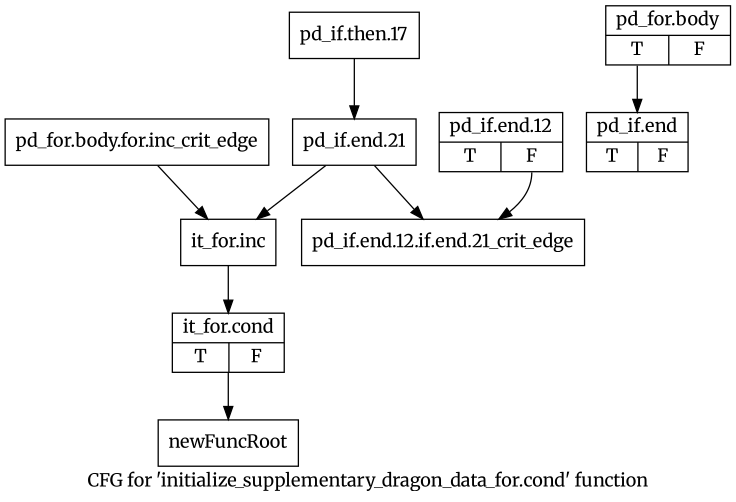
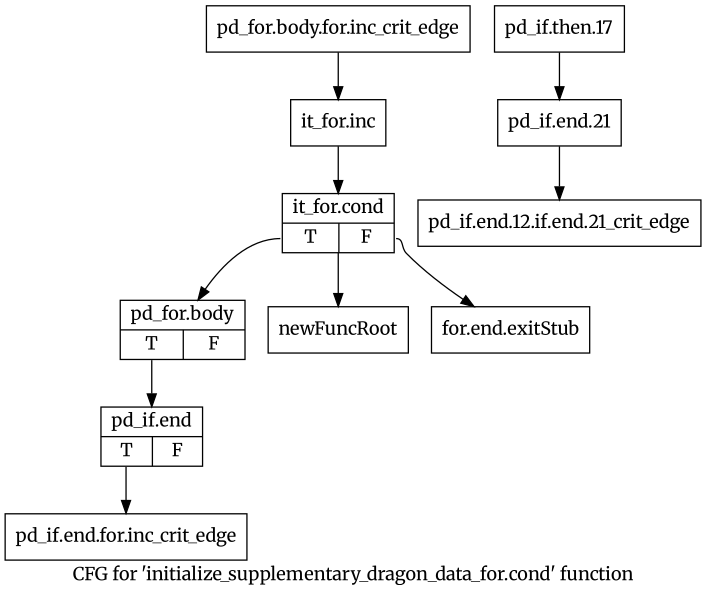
node "pd_if.end.12": removed
edge "pd_if.end.21" -> "it_for.inc": removed
edge "it_for.cond" -> "pd_for.body": added
node "for.end.exitStub": added
node "pd_if.end.for.inc_crit_edge": added
